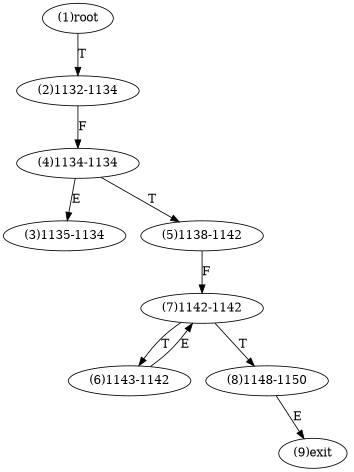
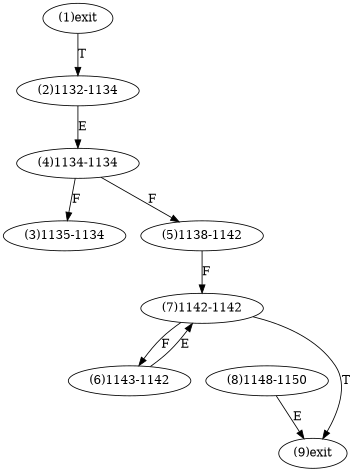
node "(1)root": label "(1)root" -> "(1)exit"
edge "(2)1132-1134" -> "(4)1134-1134": label "F" -> "E"
edge "(4)1134-1134" -> "(3)1135-1134": label "E" -> "F"
edge "(4)1134-1134" -> "(5)1138-1142": label "T" -> "F"
edge "(7)1142-1142" -> "(8)1148-1150": now "(7)1142-1142" -> "(9)exit"
edge "(7)1142-1142" -> "(6)1143-1142": label "T" -> "F"
